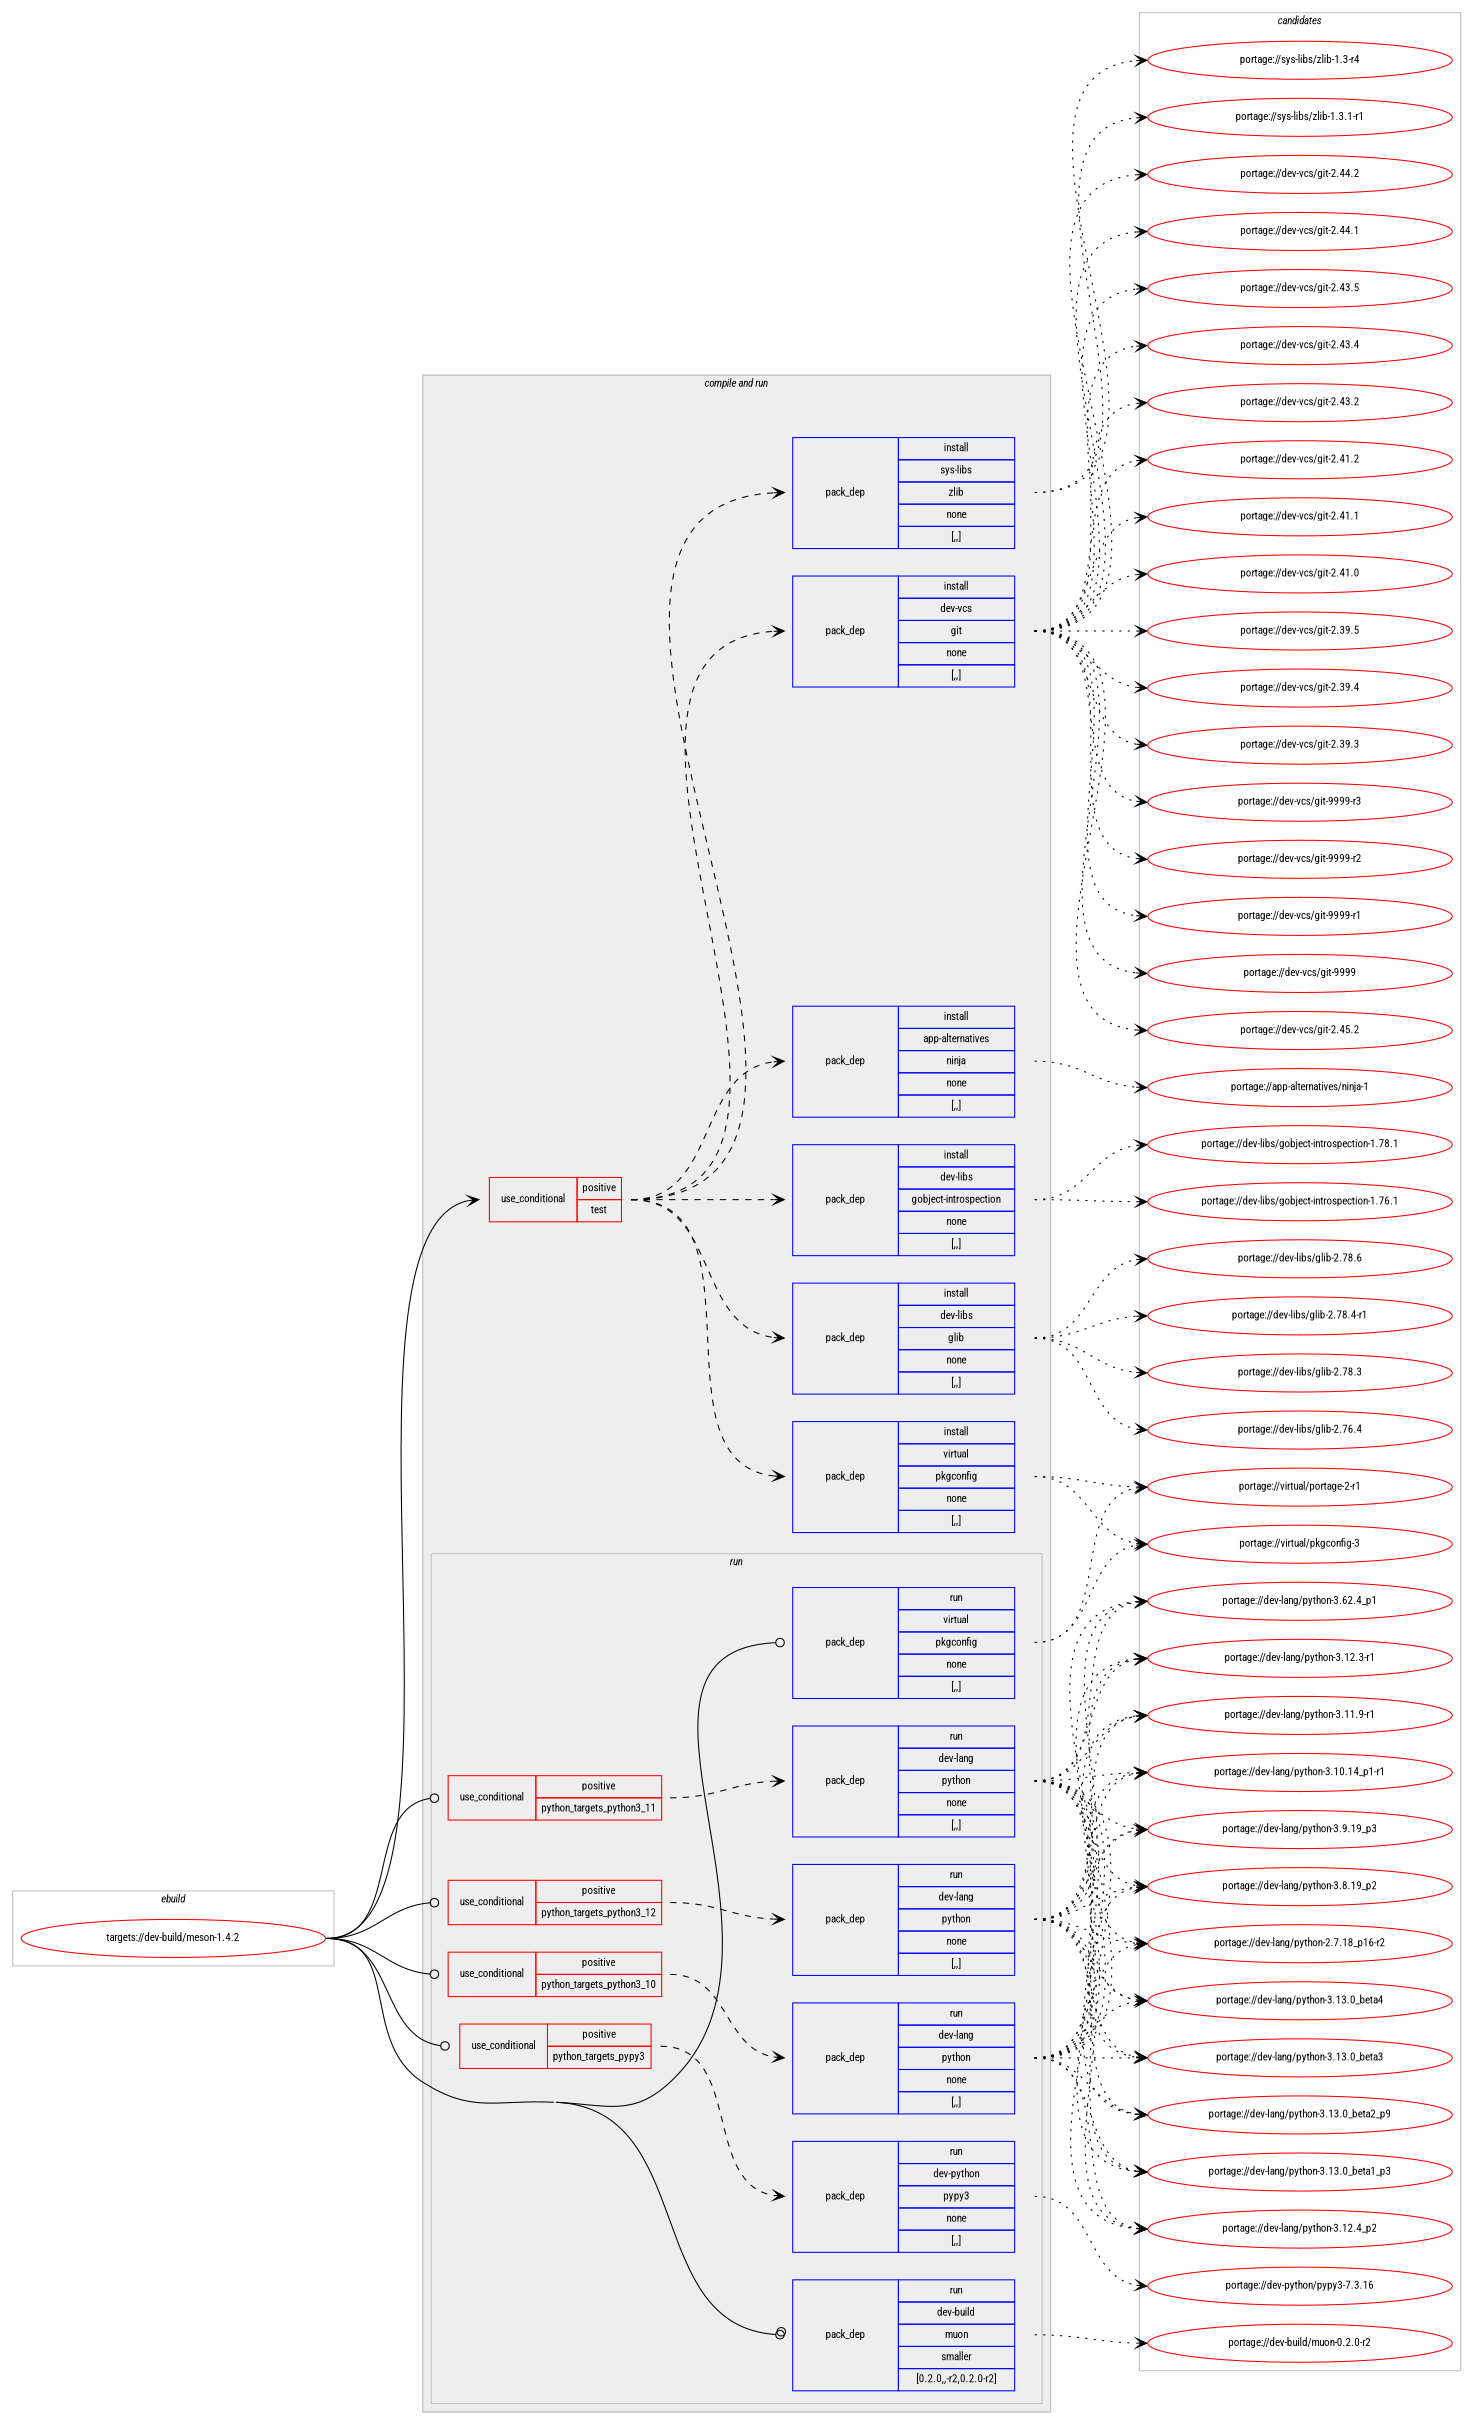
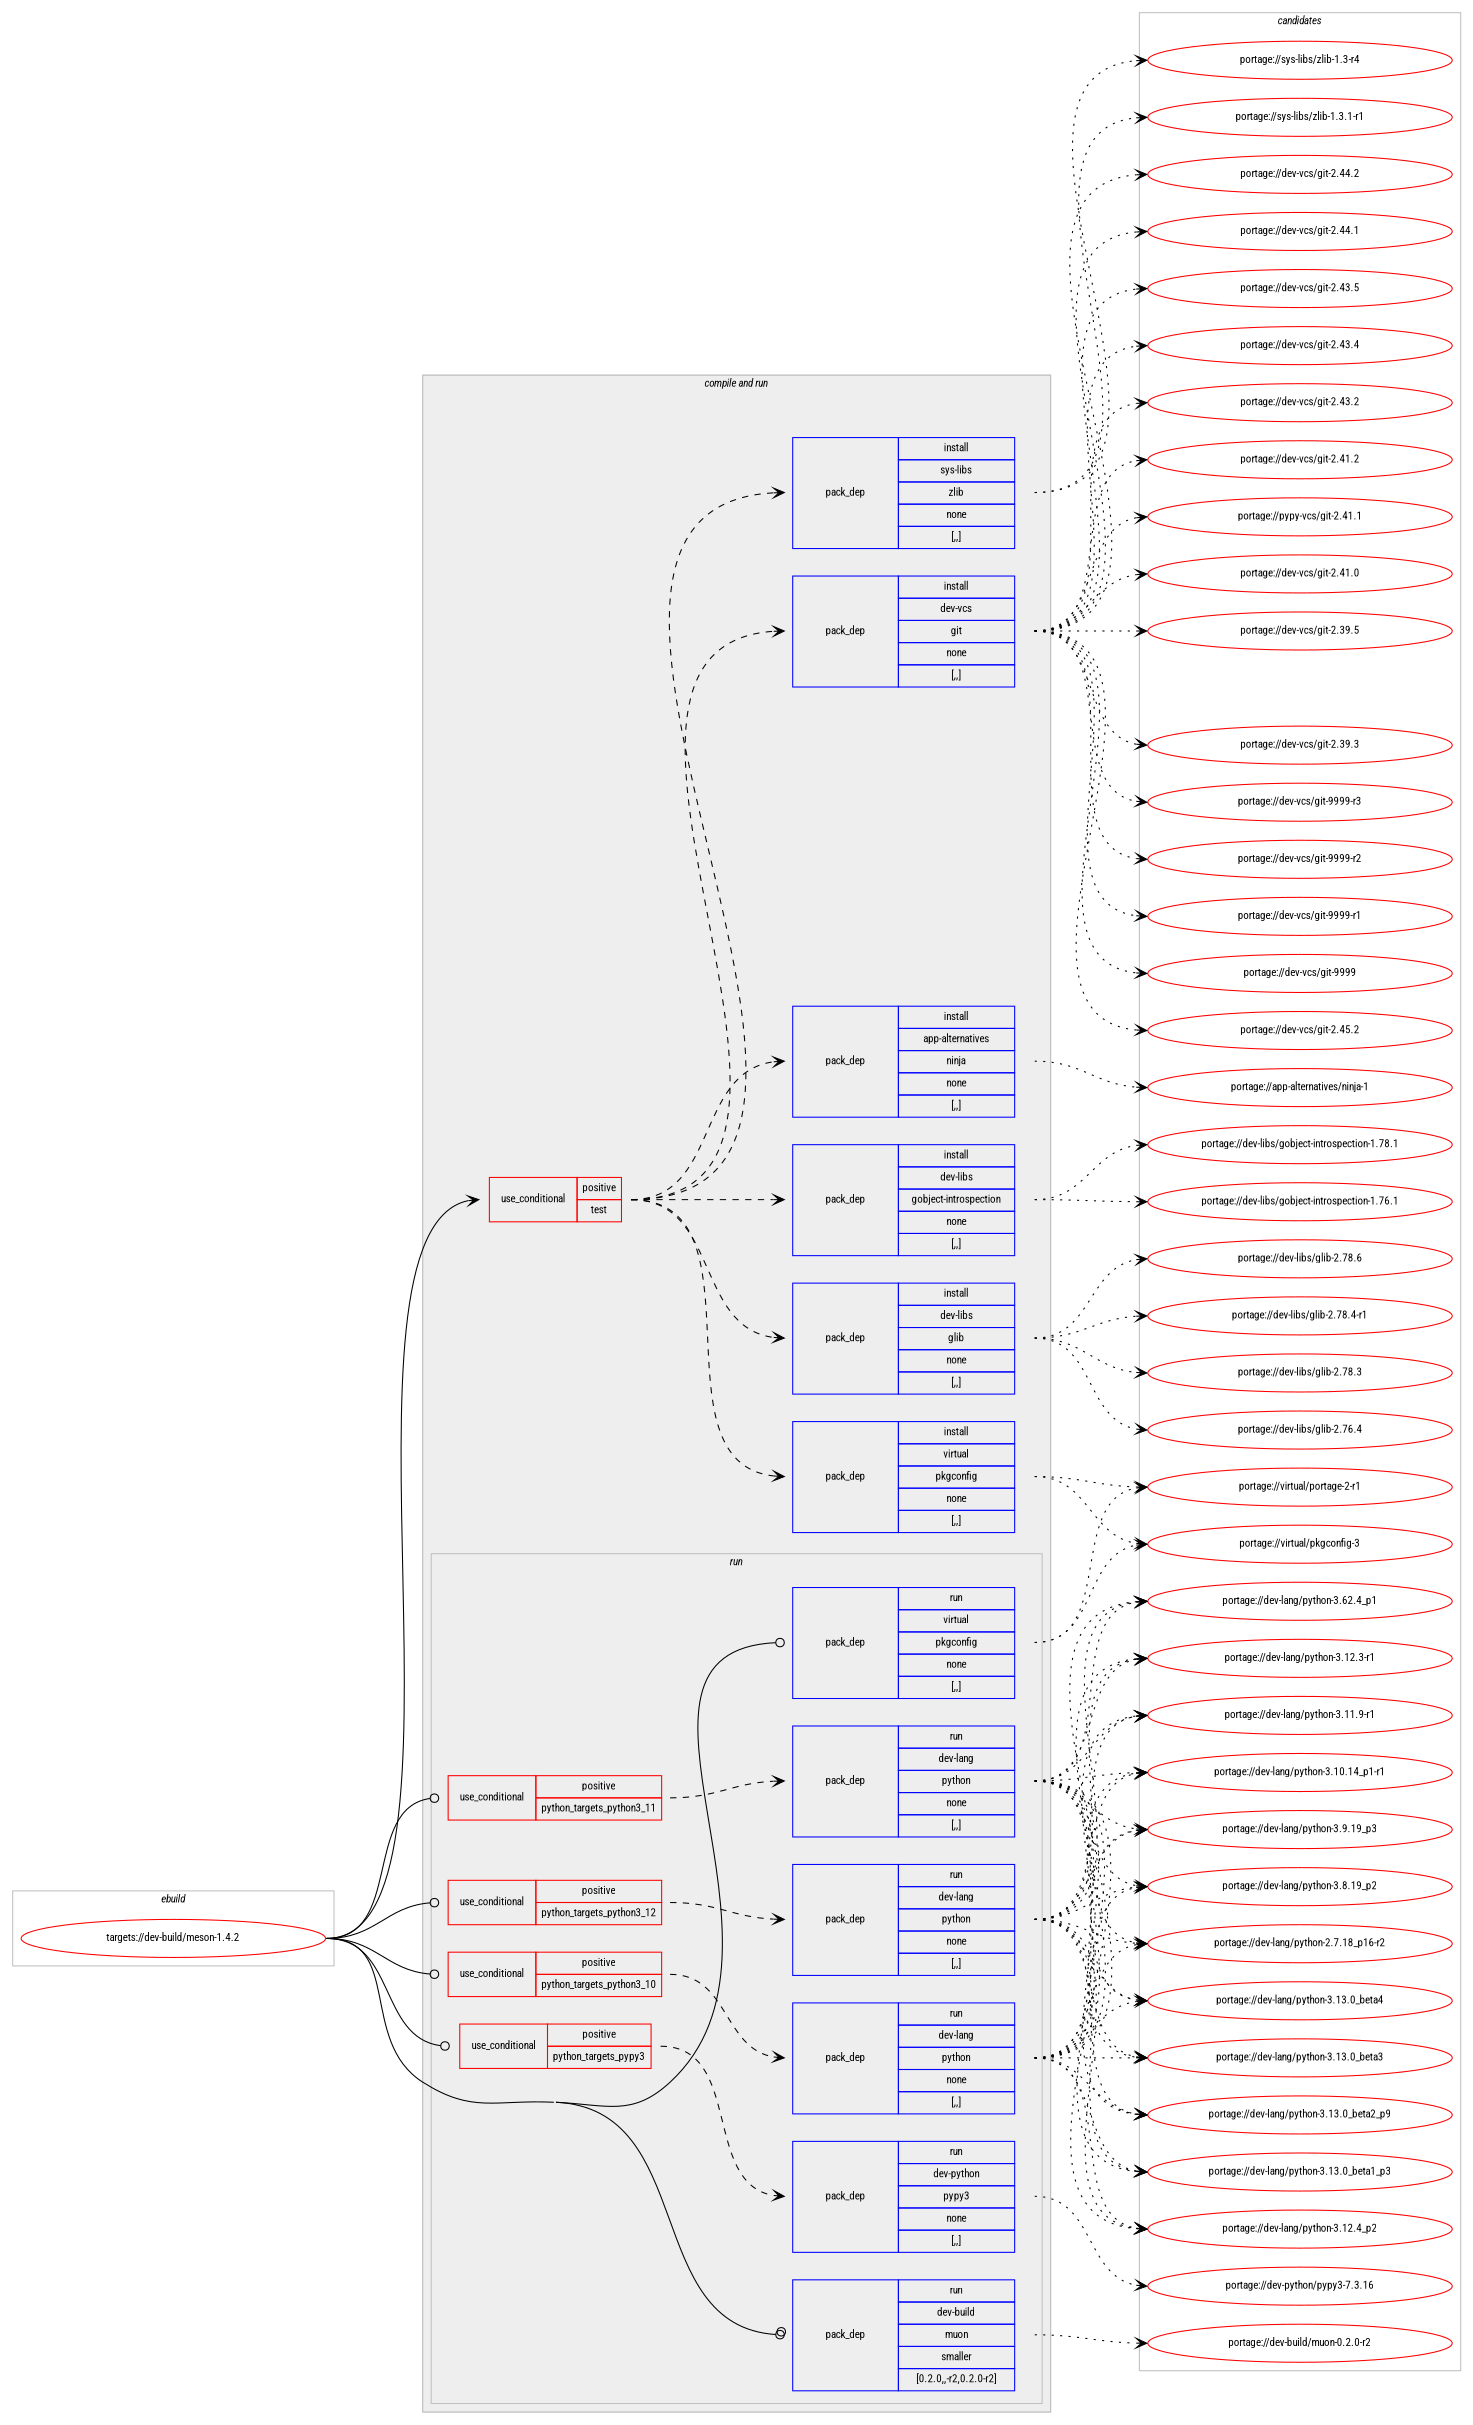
node "portage://dev-vcs/git-2.41.1": label "portage://dev-vcs/git-2.41.1" -> "portage://pypy-vcs/git-2.41.1"
node "portage://dev-vcs/git-2.39.4": removed
